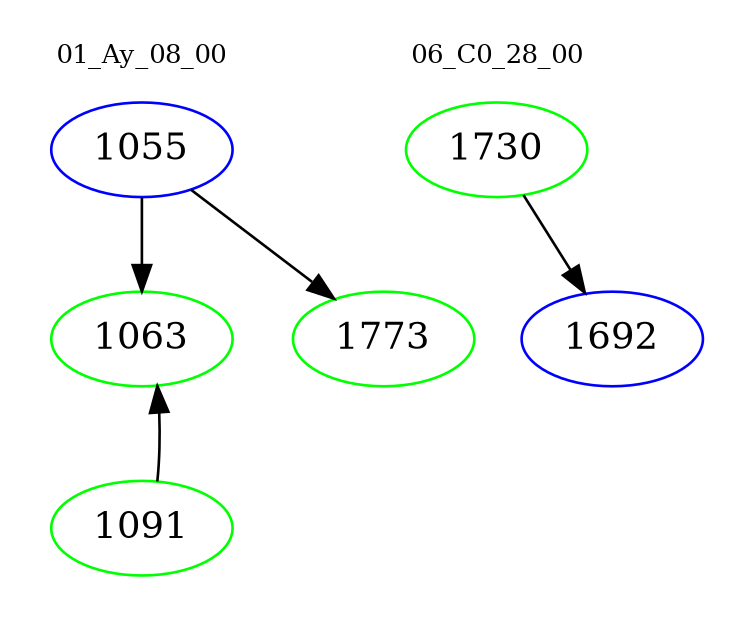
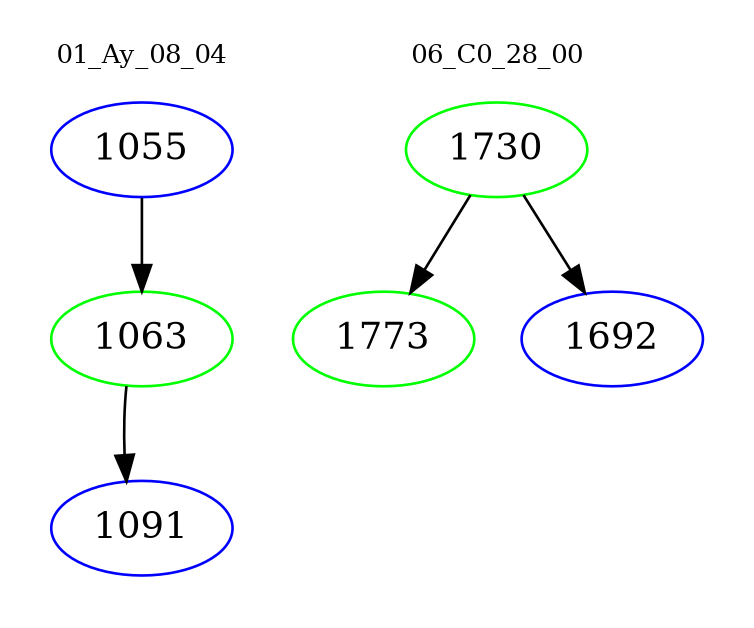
cluster "01_Ay_08_00": label "01_Ay_08_00" -> "01_Ay_08_04"
edge "1055" -> "1773": now "1730" -> "1773"
edge "1091" -> "1063": reversed
node "1091": color green -> blue
